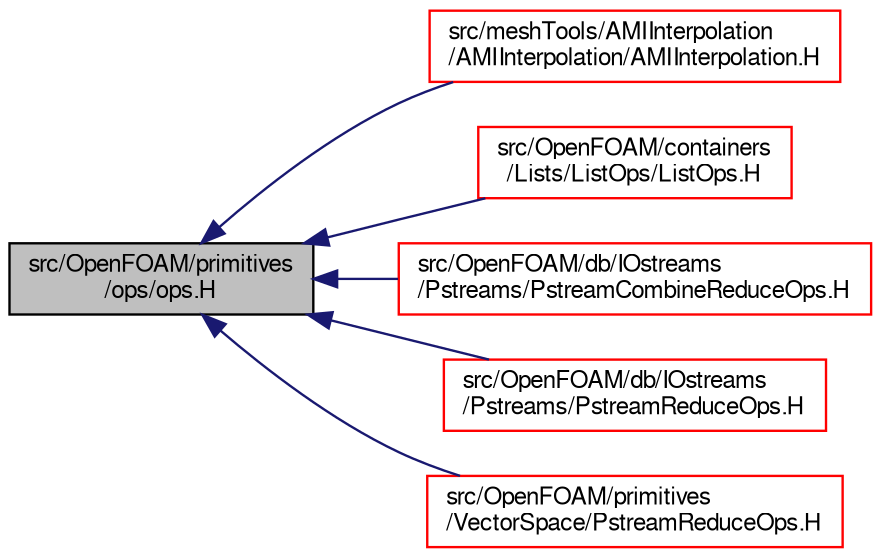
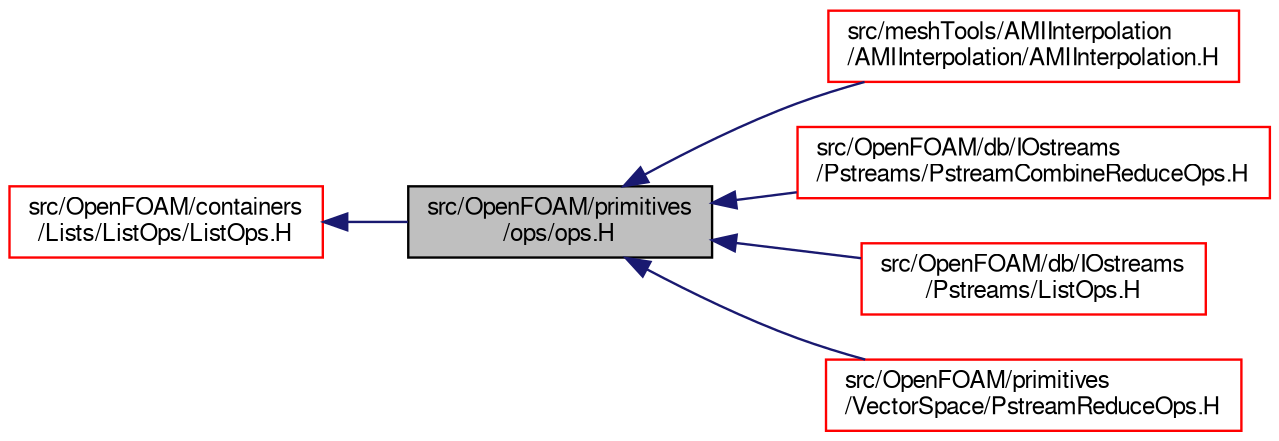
edge "src/OpenFOAM/containers /Lists/ListOps/ListOps.H" -> "src/OpenFOAM/primitives /ops/ops.H": reversed
node "src/OpenFOAM/db/IOstreams /Pstreams/PstreamReduceOps.H": label "src/OpenFOAM/db/IOstreams /Pstreams/PstreamReduceOps.H" -> "src/OpenFOAM/db/IOstreams /Pstreams/ListOps.H"
